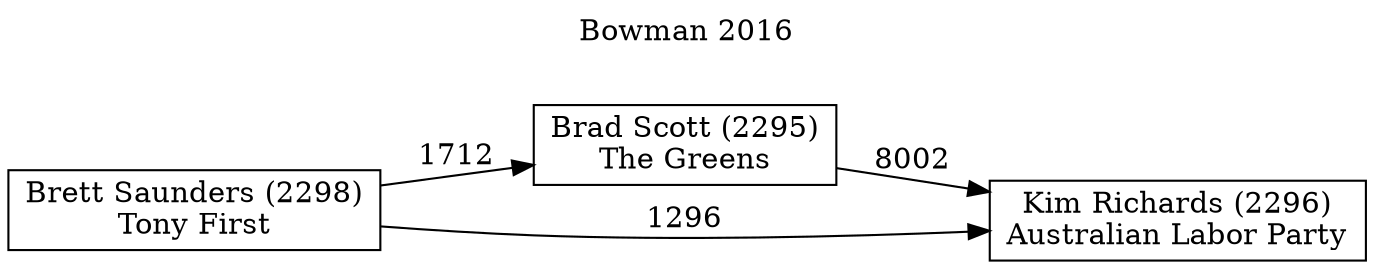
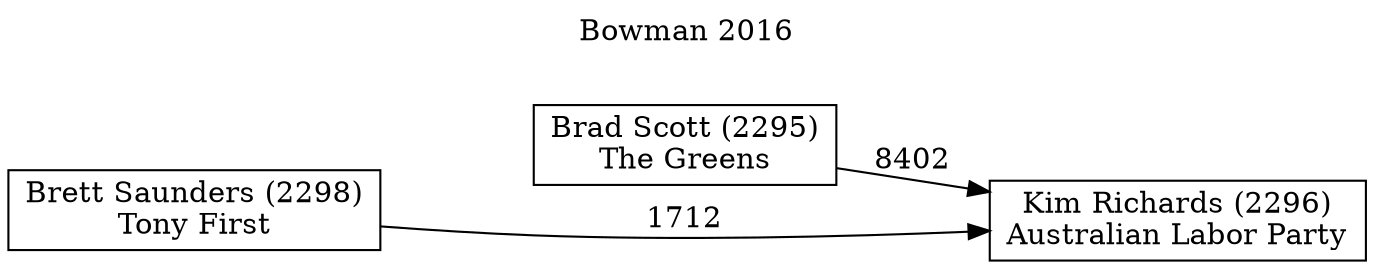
edge "Brad Scott (2295) The Greens" -> "Kim Richards (2296) Australian Labor Party": label "8002" -> "8402"
edge "Brett Saunders (2298) Tony First" -> "Brad Scott (2295) The Greens": removed, label "1712"
edge "Brett Saunders (2298) Tony First" -> "Kim Richards (2296) Australian Labor Party": label "1296" -> "1712"
